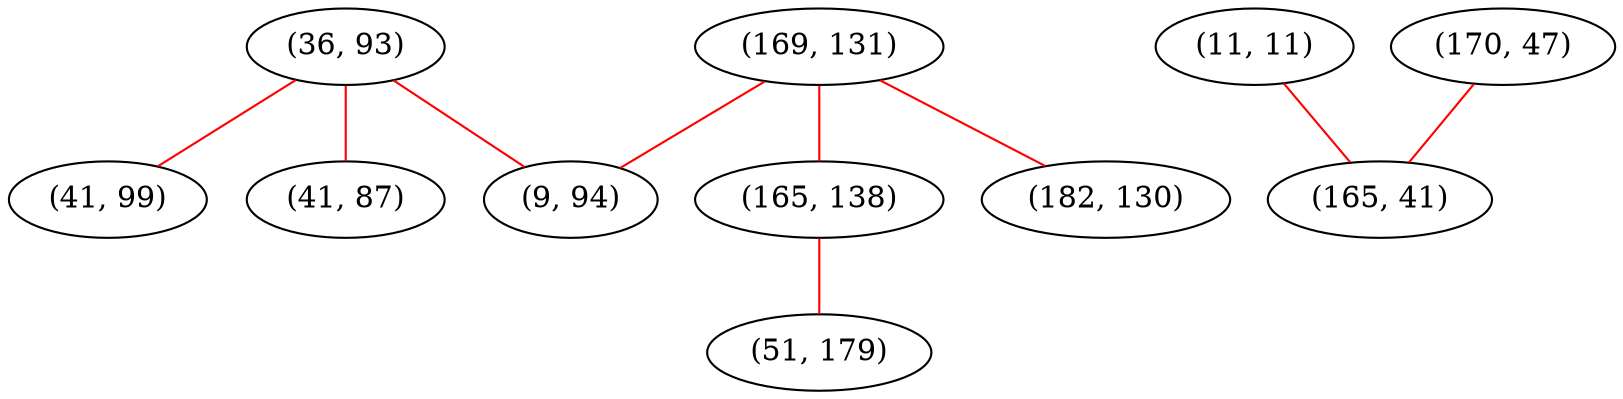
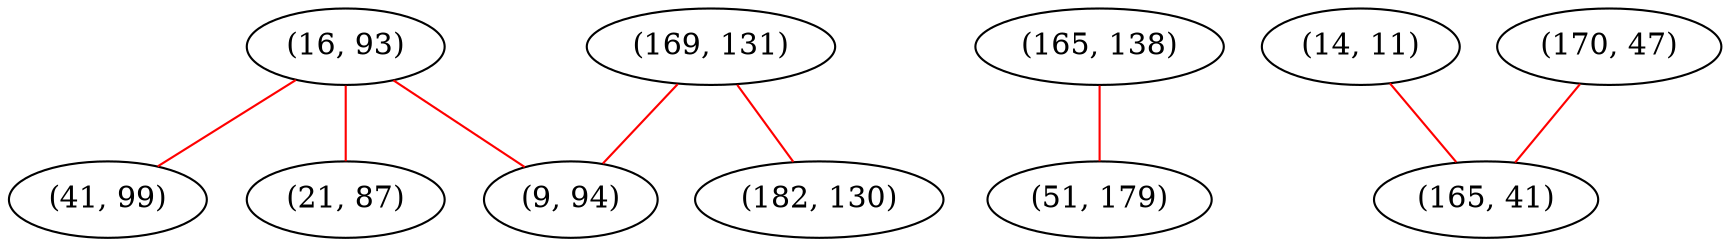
node "(36, 93)": label "(36, 93)" -> "(16, 93)"
node "(11, 11)": label "(11, 11)" -> "(14, 11)"
edge "(169, 131)" -- "(165, 138)": removed
node "(41, 87)": label "(41, 87)" -> "(21, 87)"
